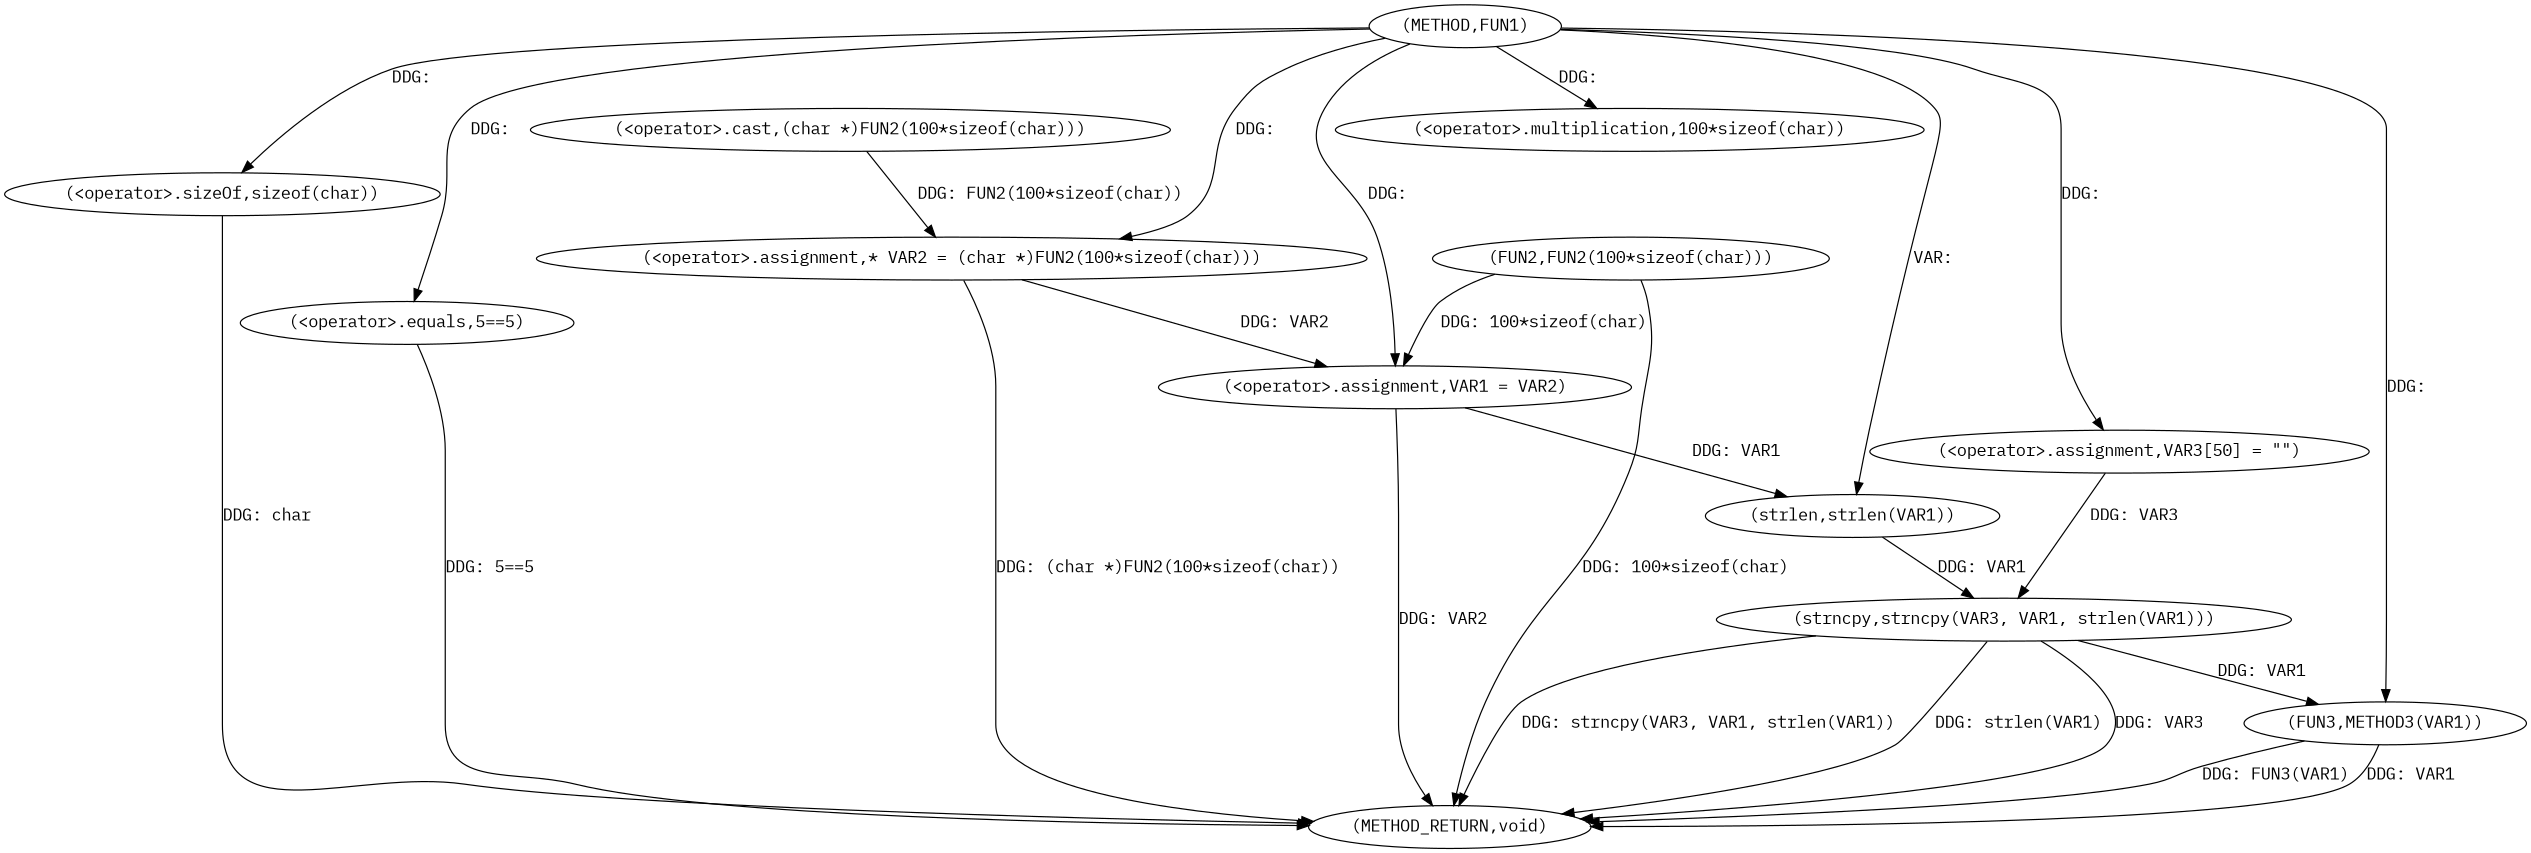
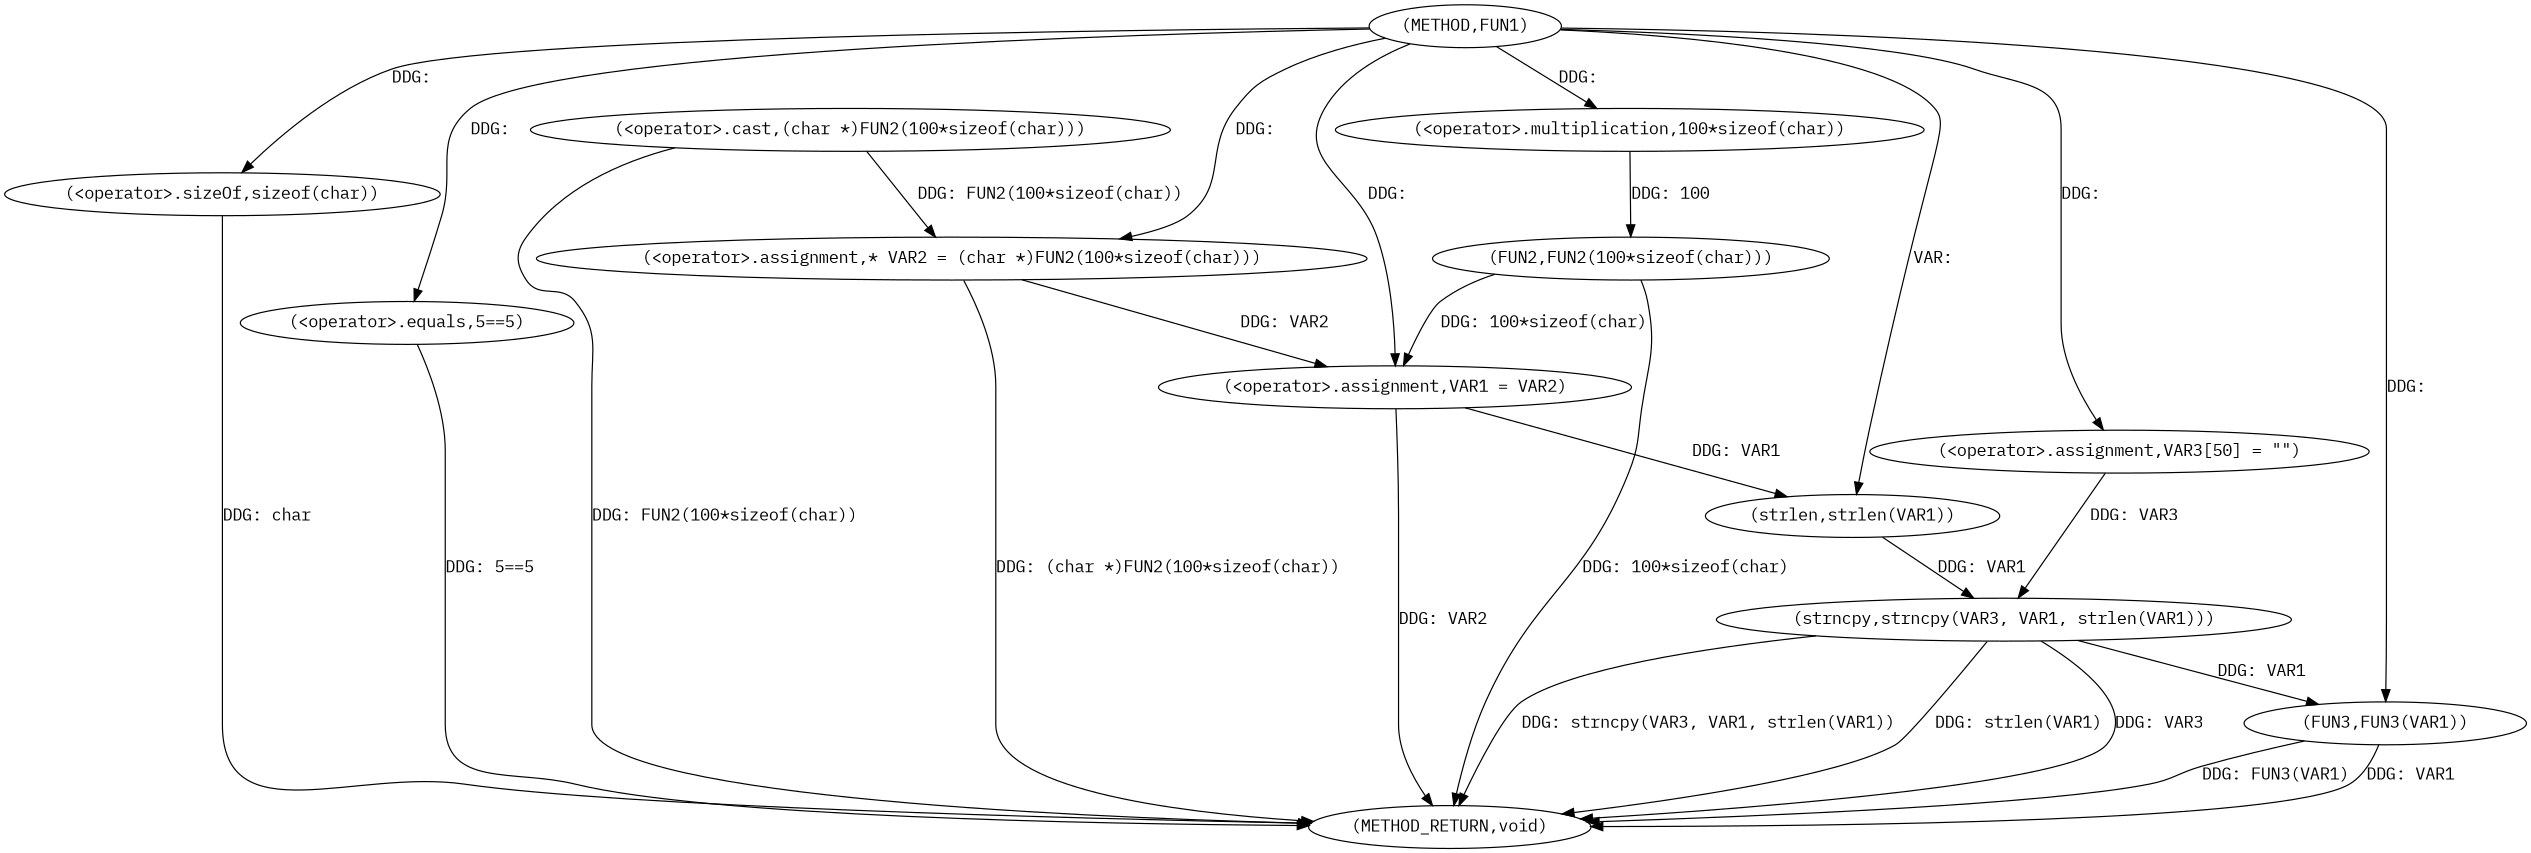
edge "(<operator>.multiplication,100*sizeof(char))" -> "(FUN2,FUN2(100*sizeof(char)))": added, label "DDG: 100"
node "(FUN3,METHOD3(VAR1))": label "(FUN3,METHOD3(VAR1))" -> "(FUN3,FUN3(VAR1))"
edge "(<operator>.cast,(char *)FUN2(100*sizeof(char)))" -> "(METHOD_RETURN,void)": added, label "DDG: FUN2(100*sizeof(char))"
